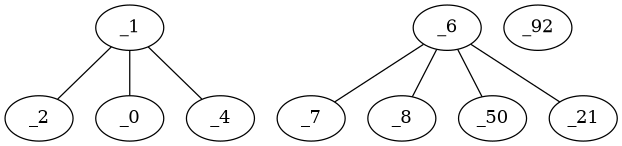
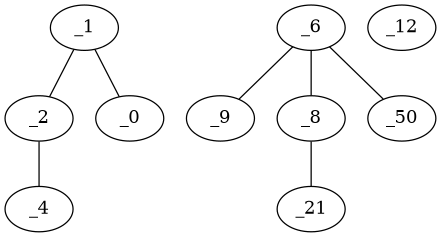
node "_92": label "_92" -> "_12"
edge "_1" -- "_4": now "_2" -- "_4"
edge "_6" -- "_21": now "_8" -- "_21"
node "_7": label "_7" -> "_9"
